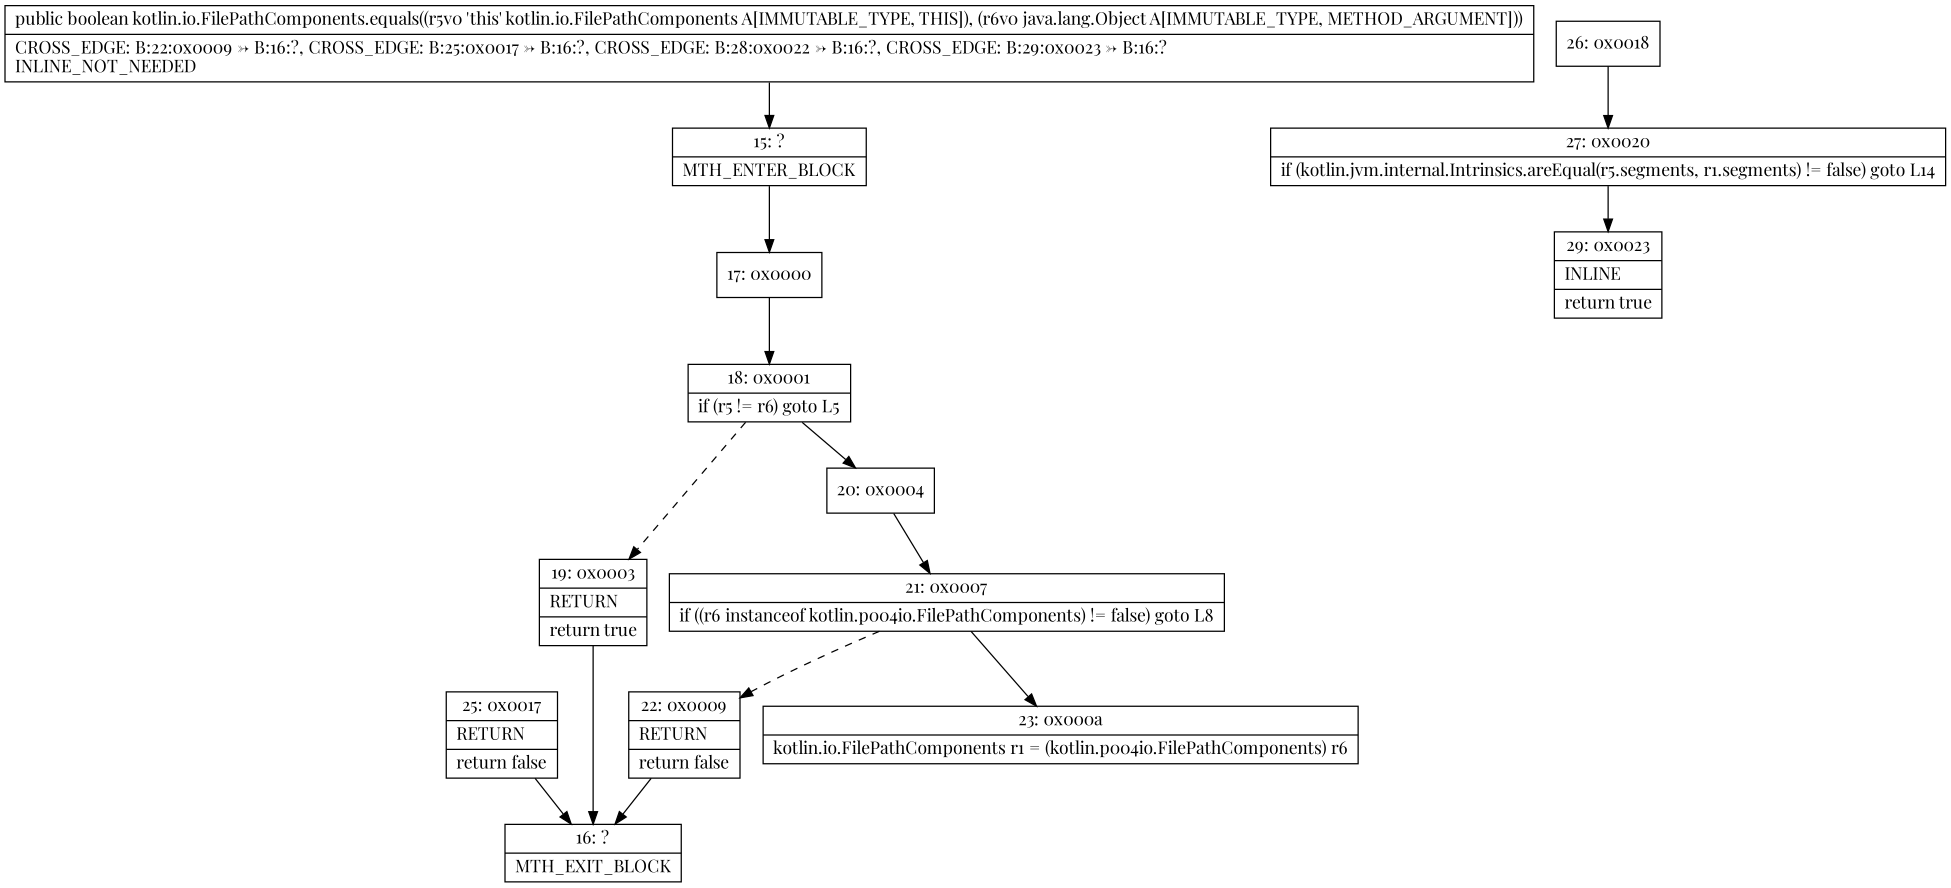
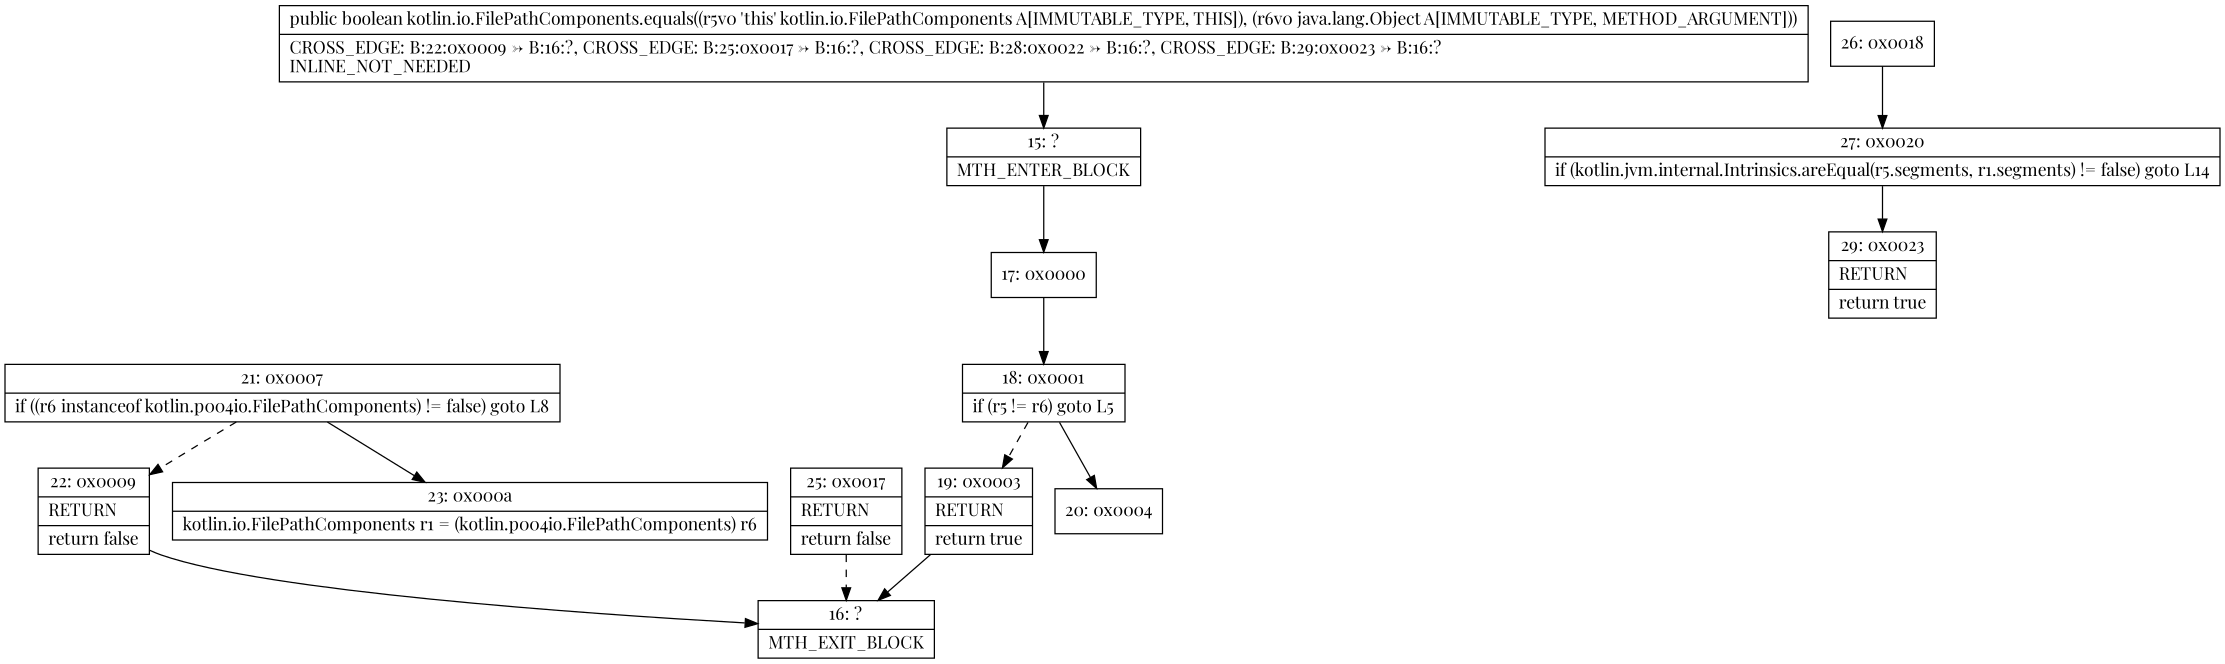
node "29: 0x0023": text "INLINE" -> "RETURN"
edge "20: 0x0004" -> "21: 0x0007": removed
edge "25: 0x0017" -> "16: ?": style solid -> dashed
